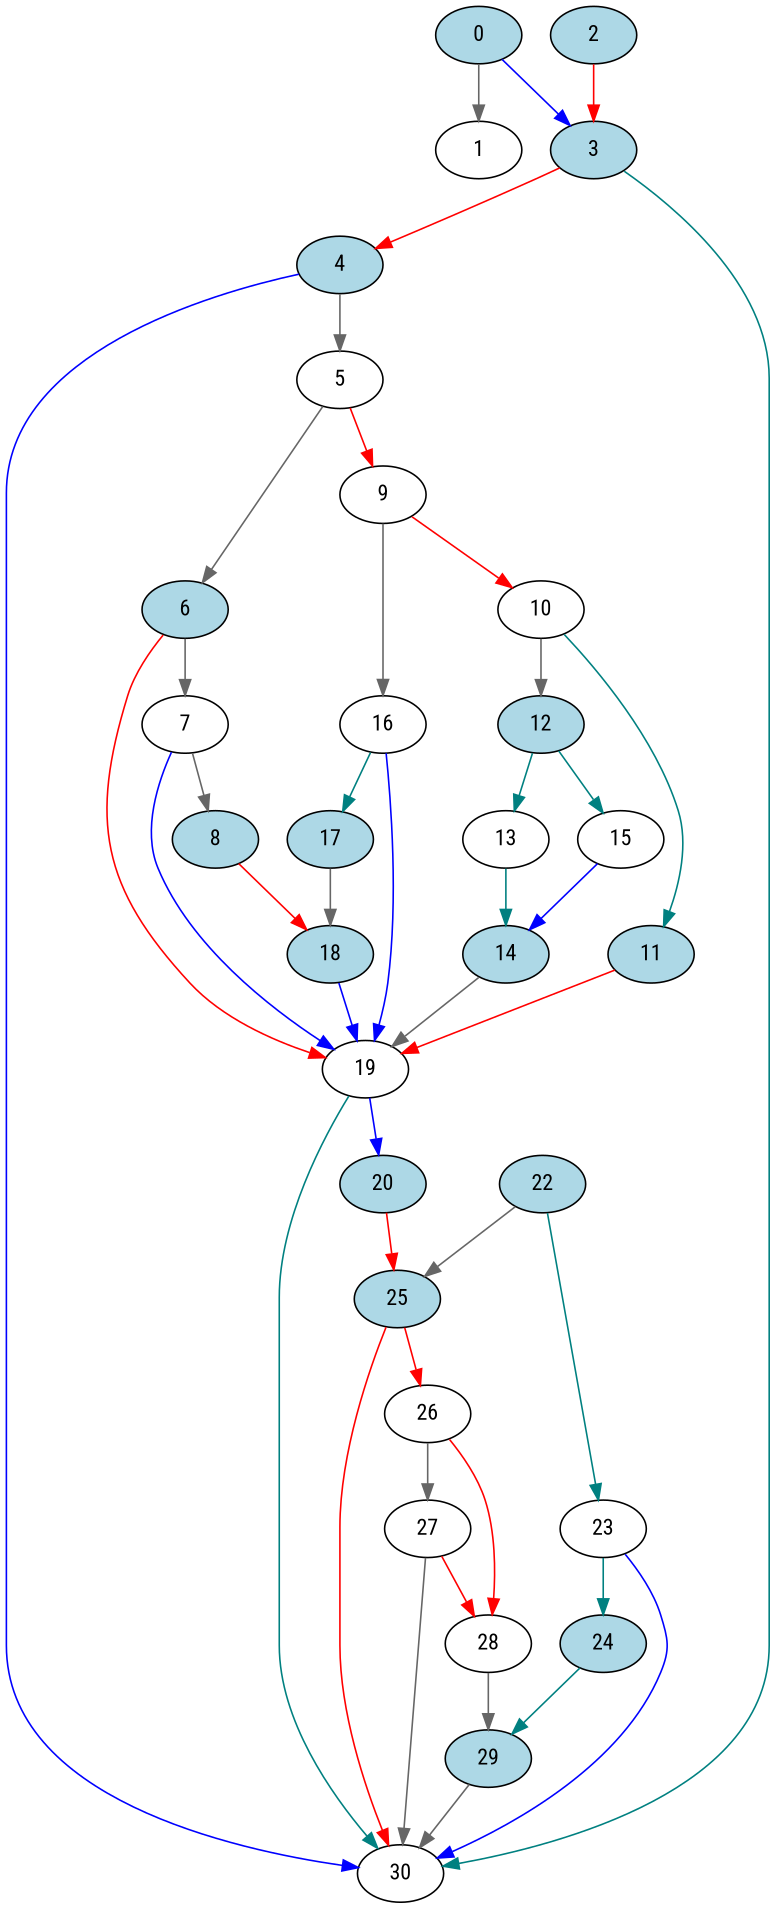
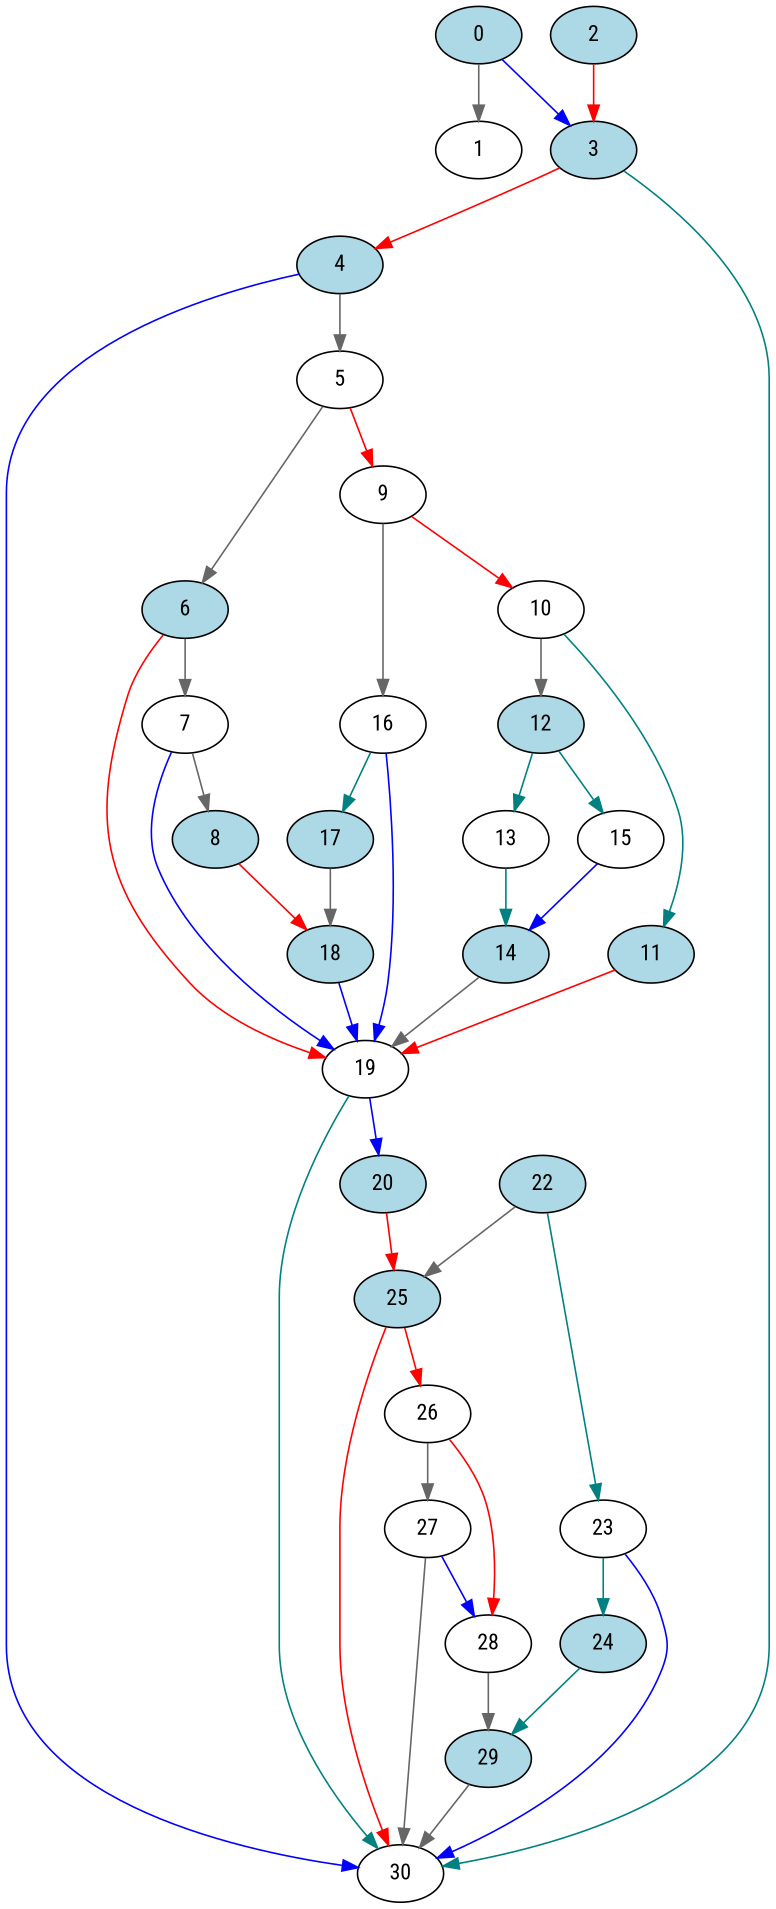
edge "27" -> "28": color red -> blue
